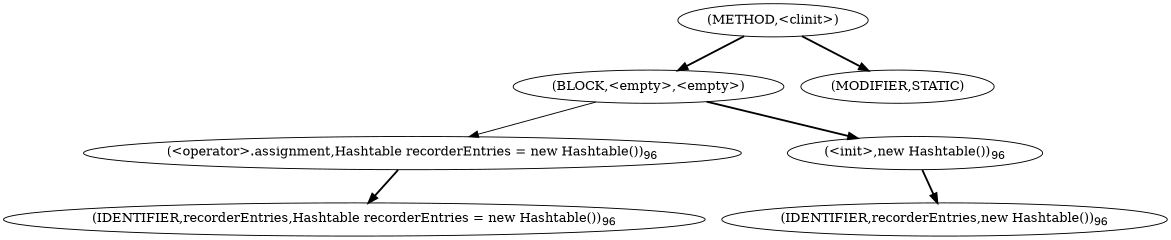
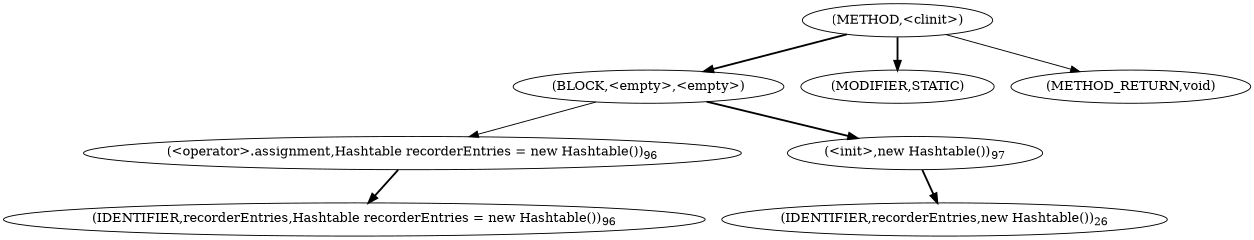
node "(METHOD_RETURN,void)": added
node "(<init>,new Hashtable())": text "96" -> "97"
node "(IDENTIFIER,recorderEntries,new Hashtable())": text "96" -> "26"
